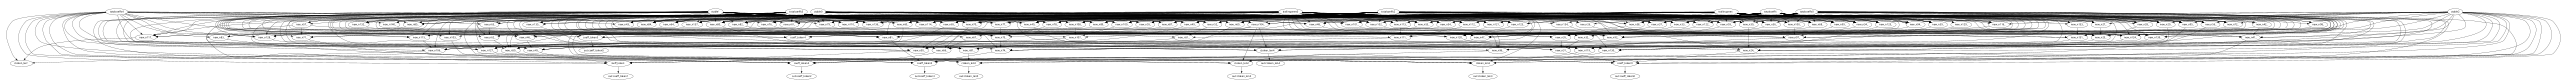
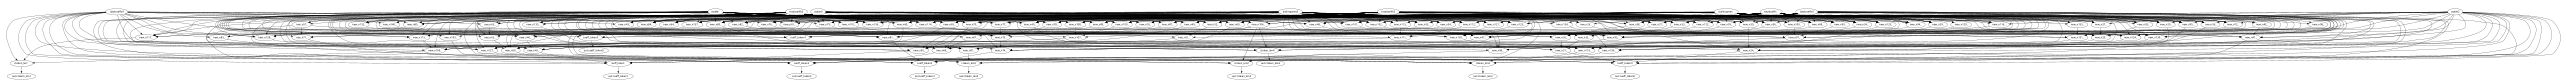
edge "totalcoeffs0" -> "new_n98_": now "totalcoeffs0" -> "new_n52_"
node "out:ctoken_len1": added
